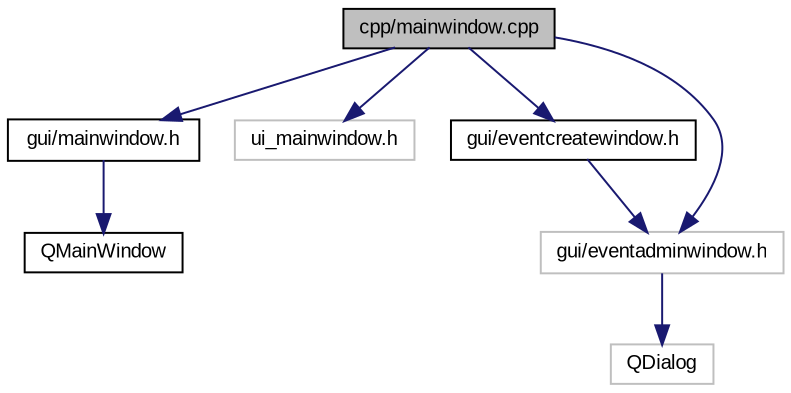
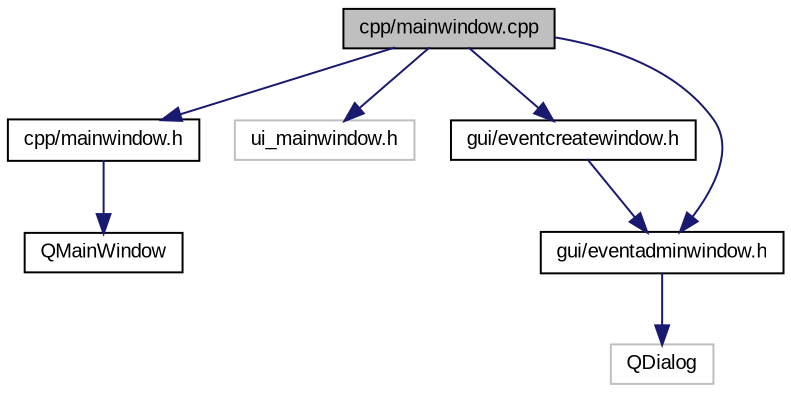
node "gui/mainwindow.h": label "gui/mainwindow.h" -> "cpp/mainwindow.h"
node "gui/eventadminwindow.h": color grey75 -> black
